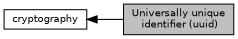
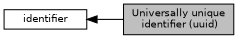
node "cryptography": label "cryptography" -> "identifier"
